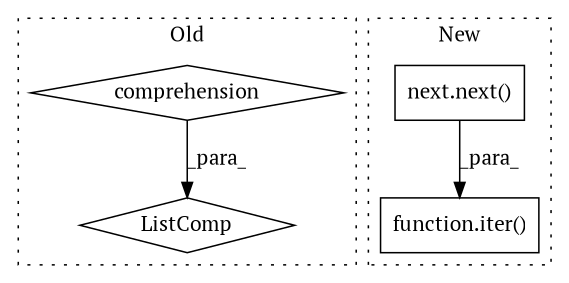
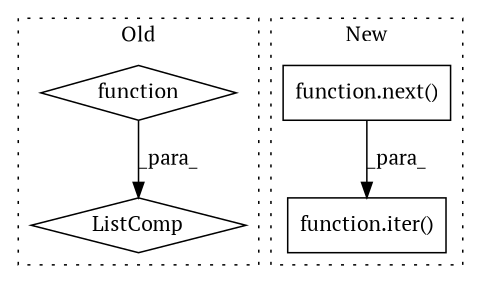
node "comprehension": label "comprehension" -> "function"
node "next.next()": label "next.next()" -> "function.next()"
